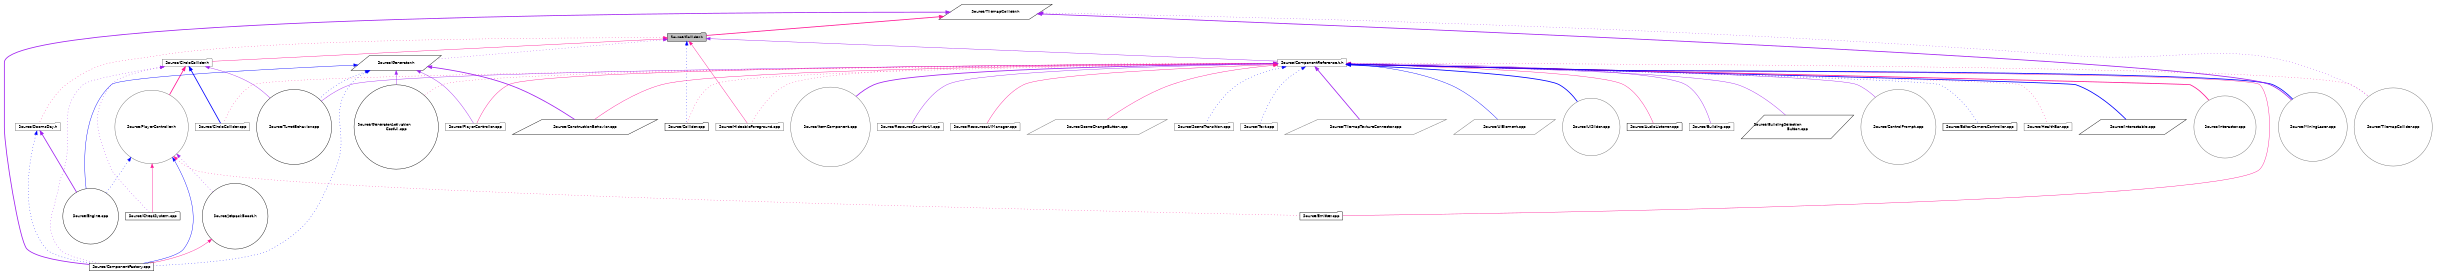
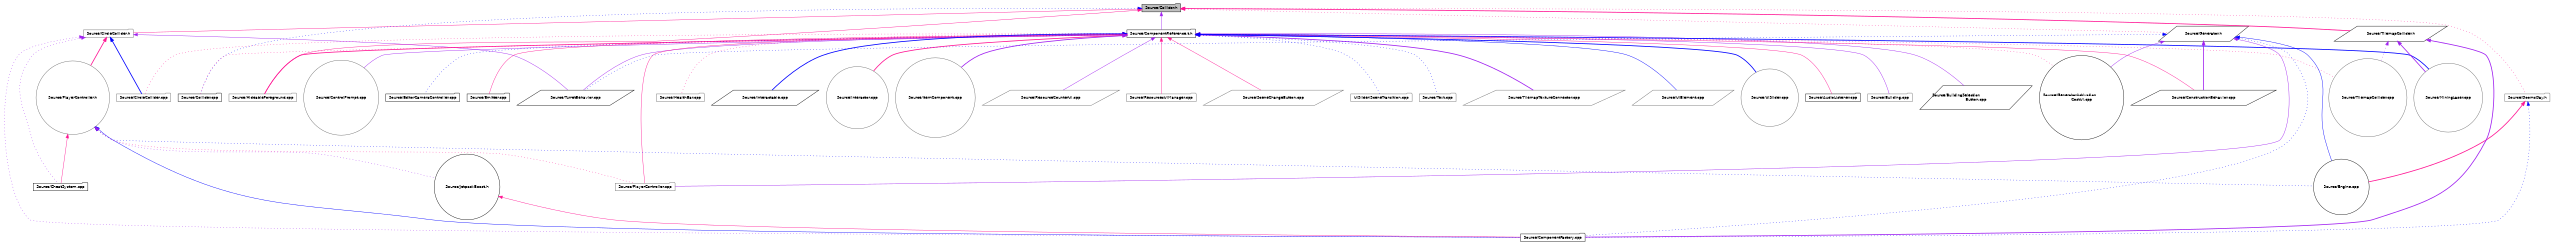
edge "Source/Collider.h" -> "Source/TilemapCollider.h": reversed
edge "Source/Generator.h" -> "Source/Collider.h": color purple -> deeppink
node "Source/ComponentReference.t.h": color gray40 -> black
edge "Source/HideableForeground.cpp" -> "Source/ComponentReference.t.h": style dotted -> bold
node "Source/TurretBehavior.cpp": shape circle -> parallelogram
node "Source/ResourceCounterUi.cpp": shape folder -> parallelogram
node "Source/SceneTransition.cpp": label "Source/SceneTransition.cpp" -> "UiSlider/SceneTransition.cpp"
edge "Source/Engine.cpp" -> "Source/DoomsDay.h": color purple -> deeppink
edge "Source/Emitter.cpp" -> "Source/PlayerController.h": now "Source/PlayerController.cpp" -> "Source/PlayerController.h"
